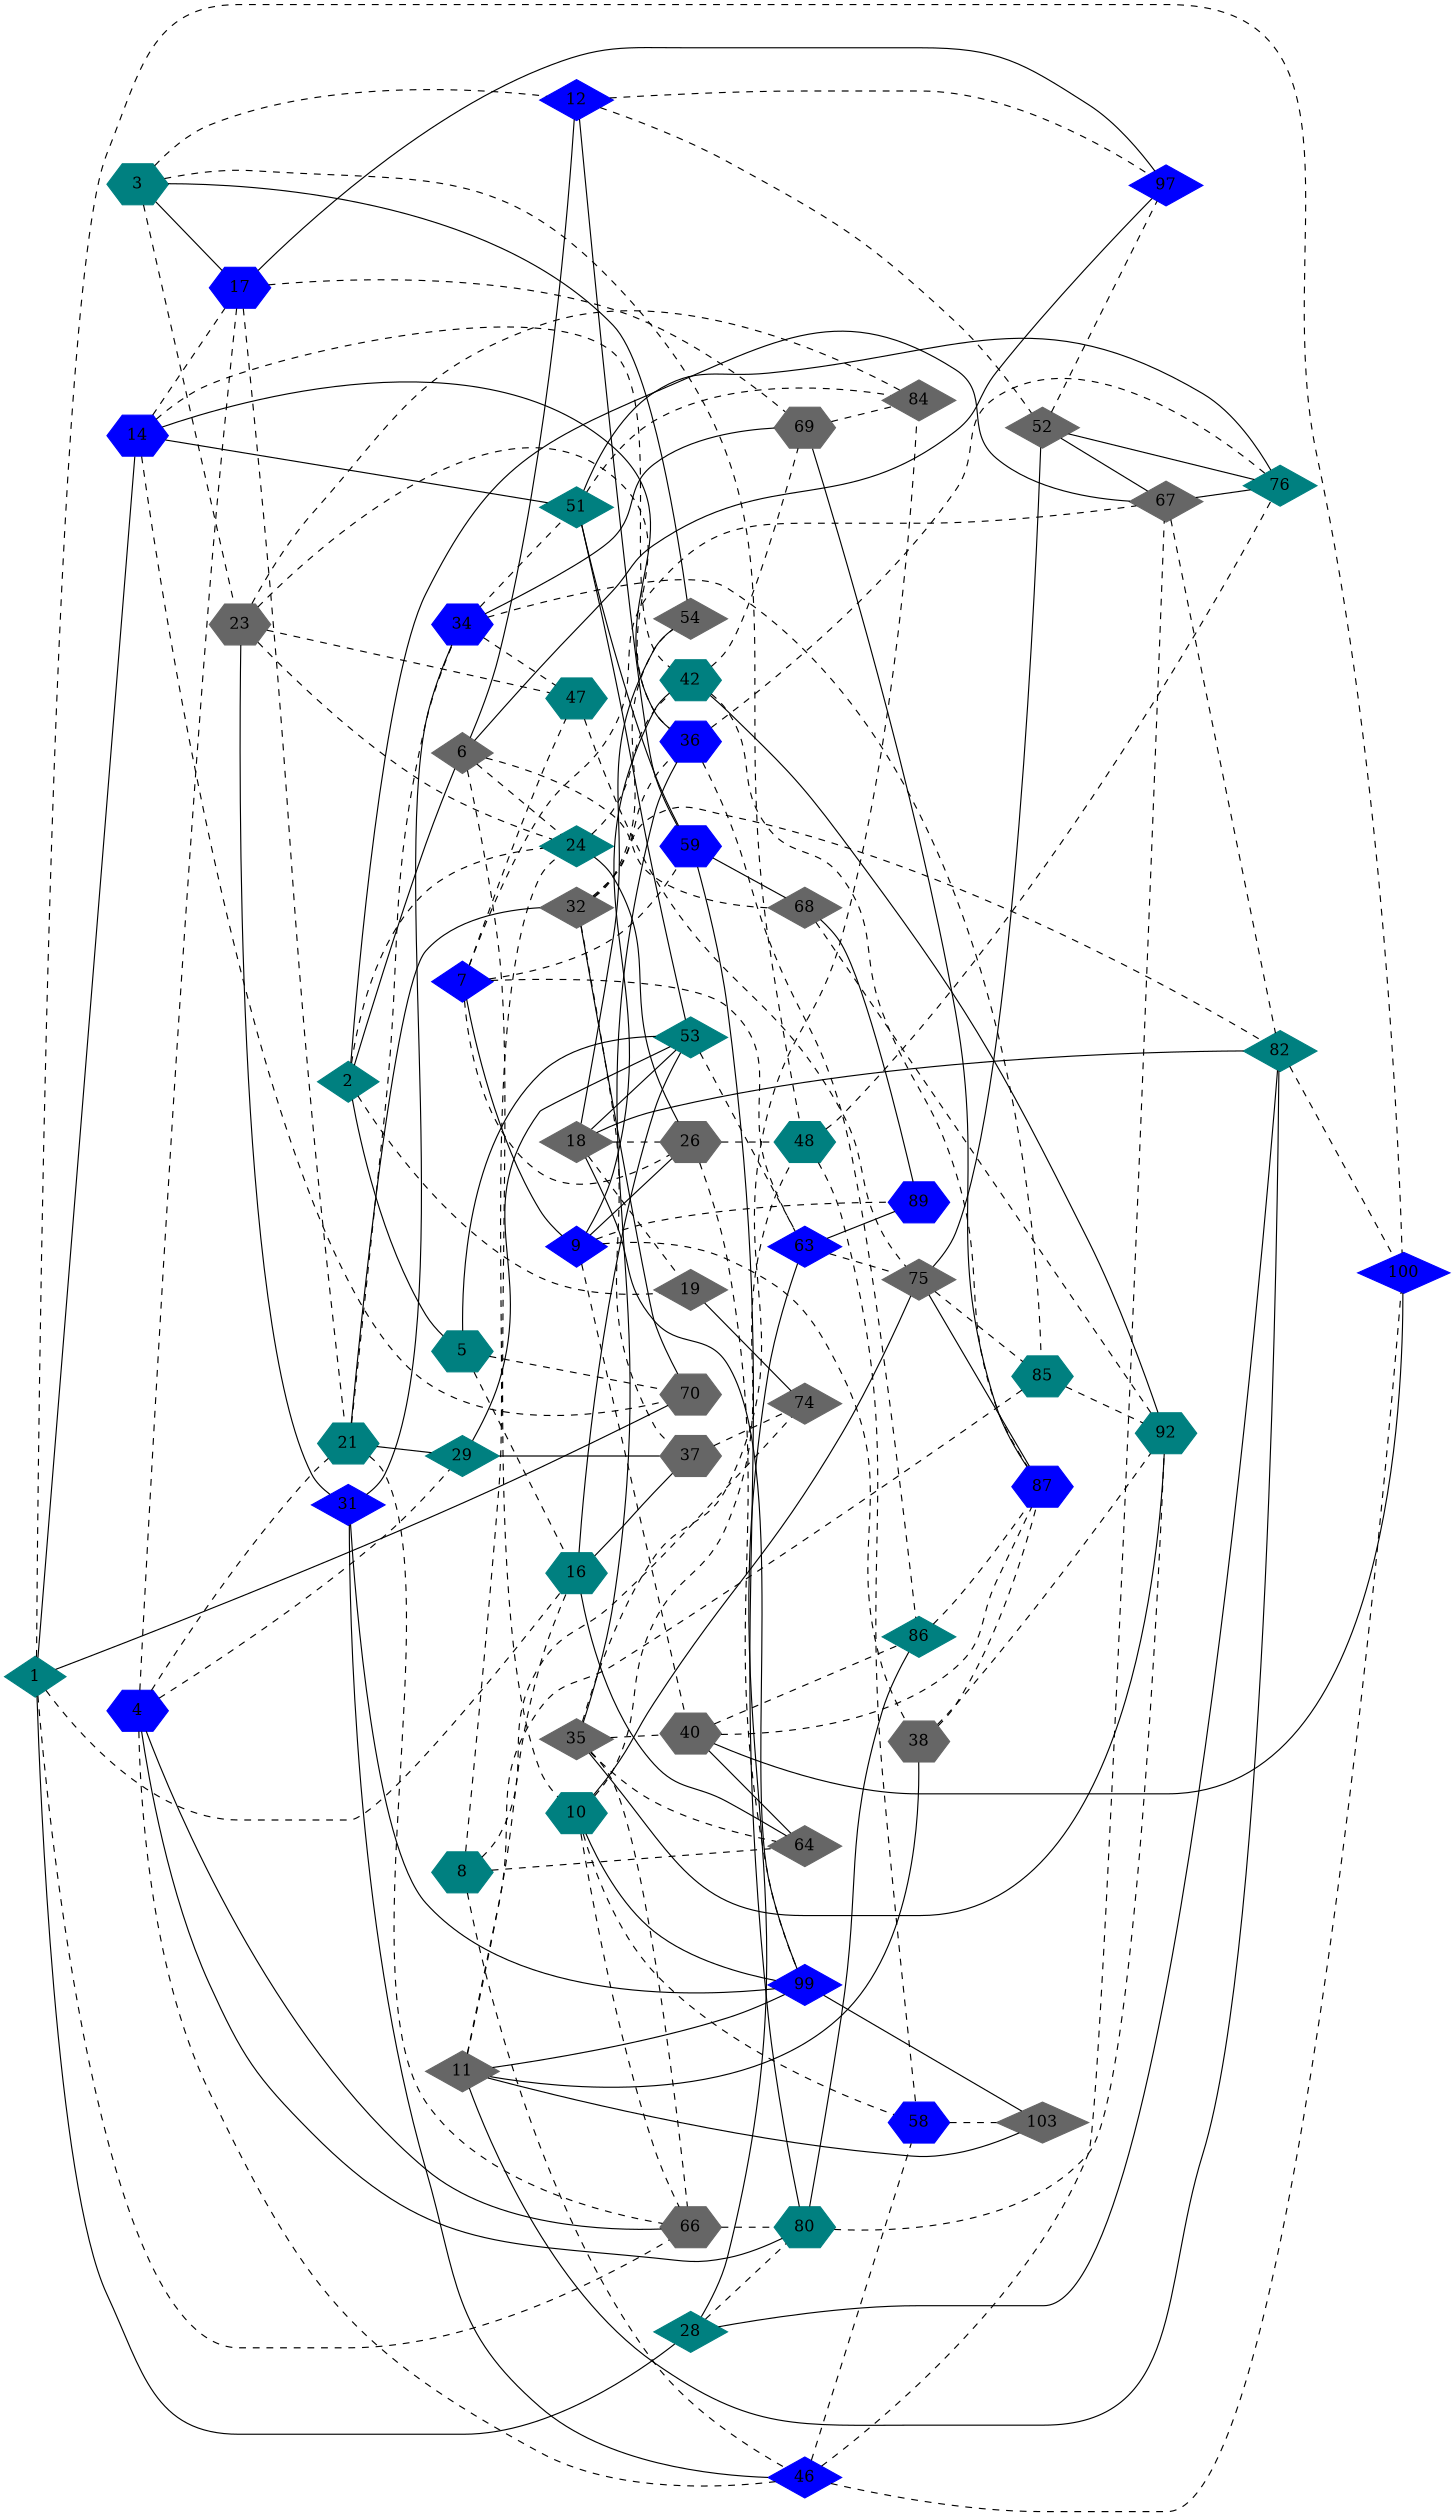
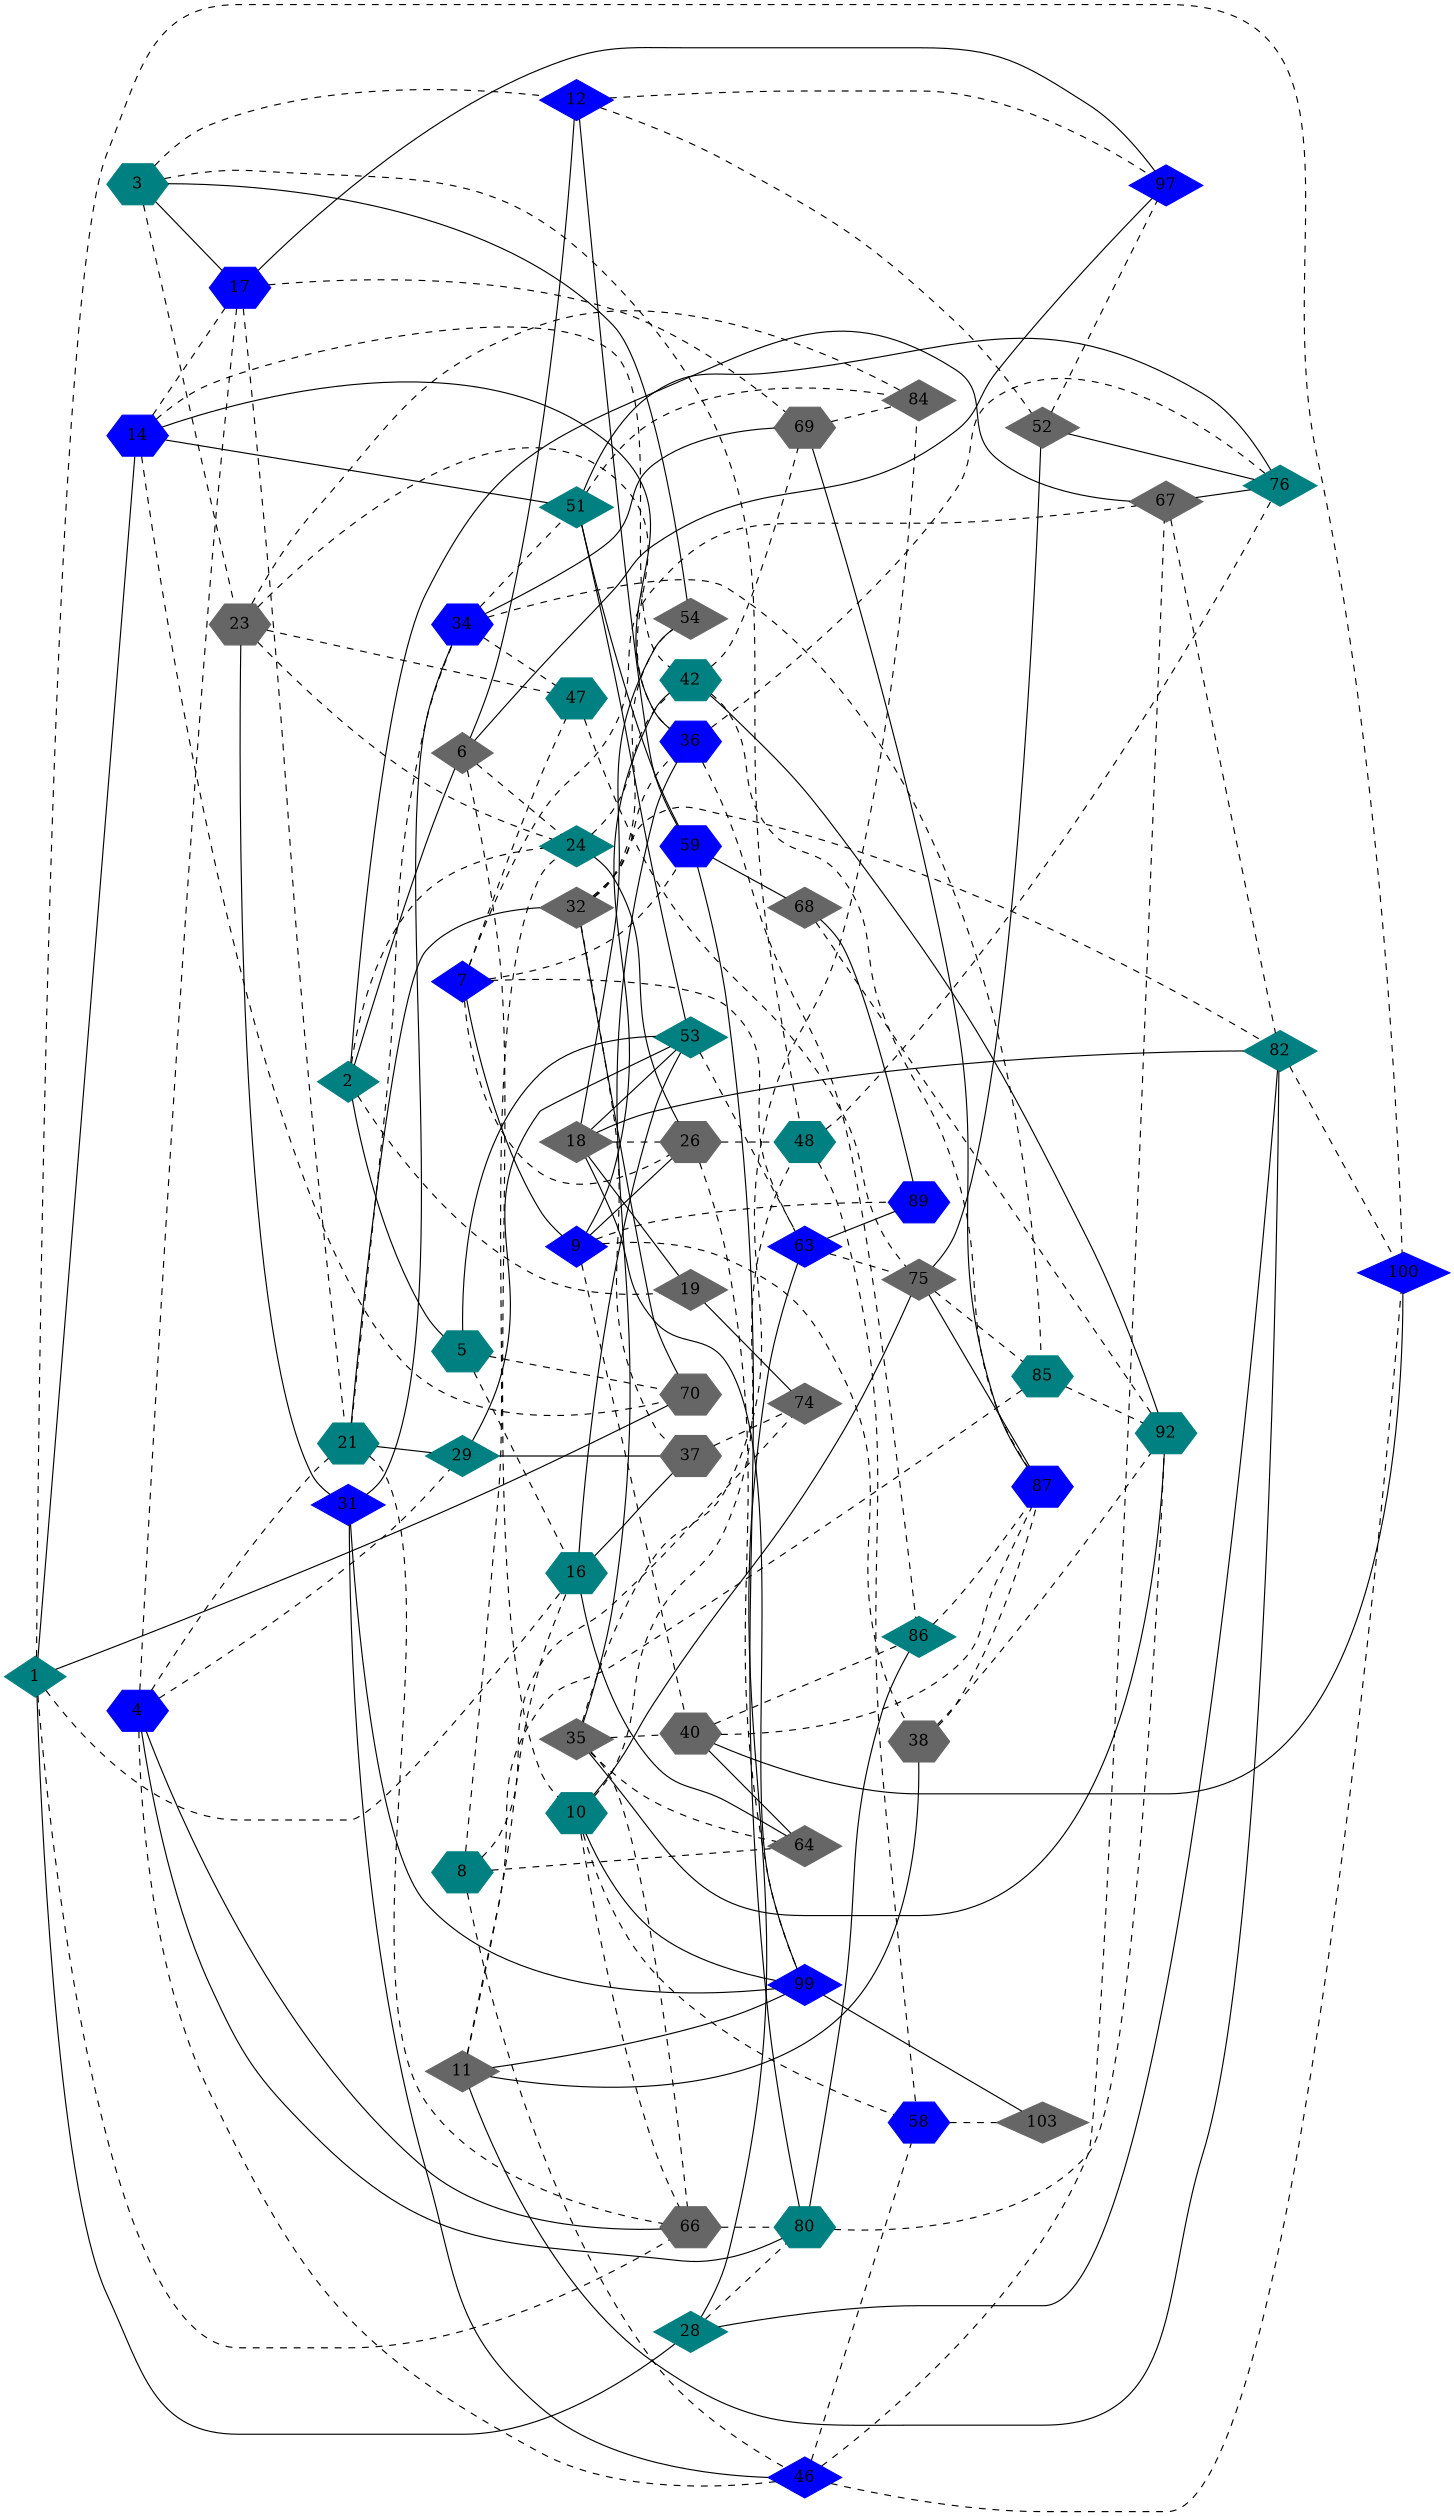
edge "52" -- "67": removed
edge "6" -- "68": removed
edge "18" -- "19": style dashed -> solid
edge "11" -- "103": removed
